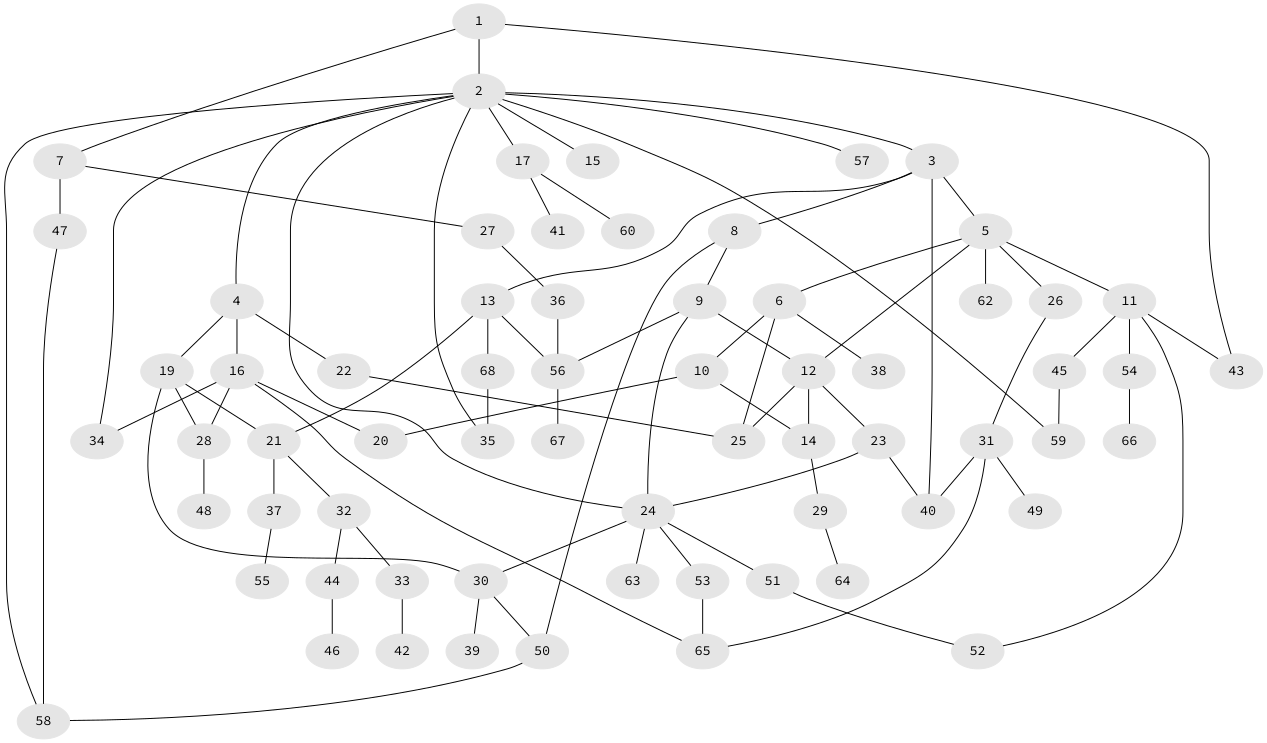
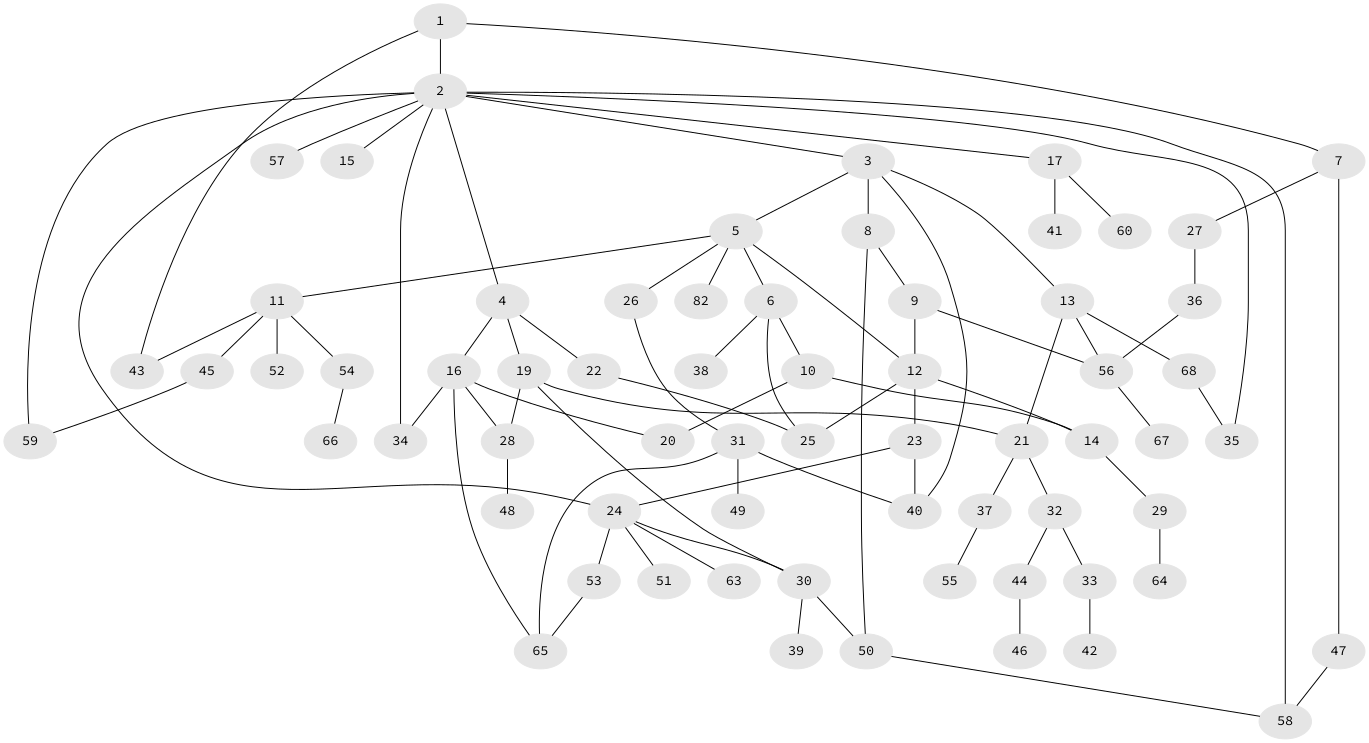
node "62": label "62" -> "82"
edge "9" -- "24": removed
edge "51" -- "52": removed
